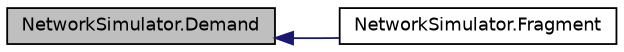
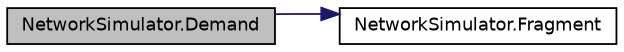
edge "NetworkSimulator.Fragment" -> "NetworkSimulator.Demand": reversed
